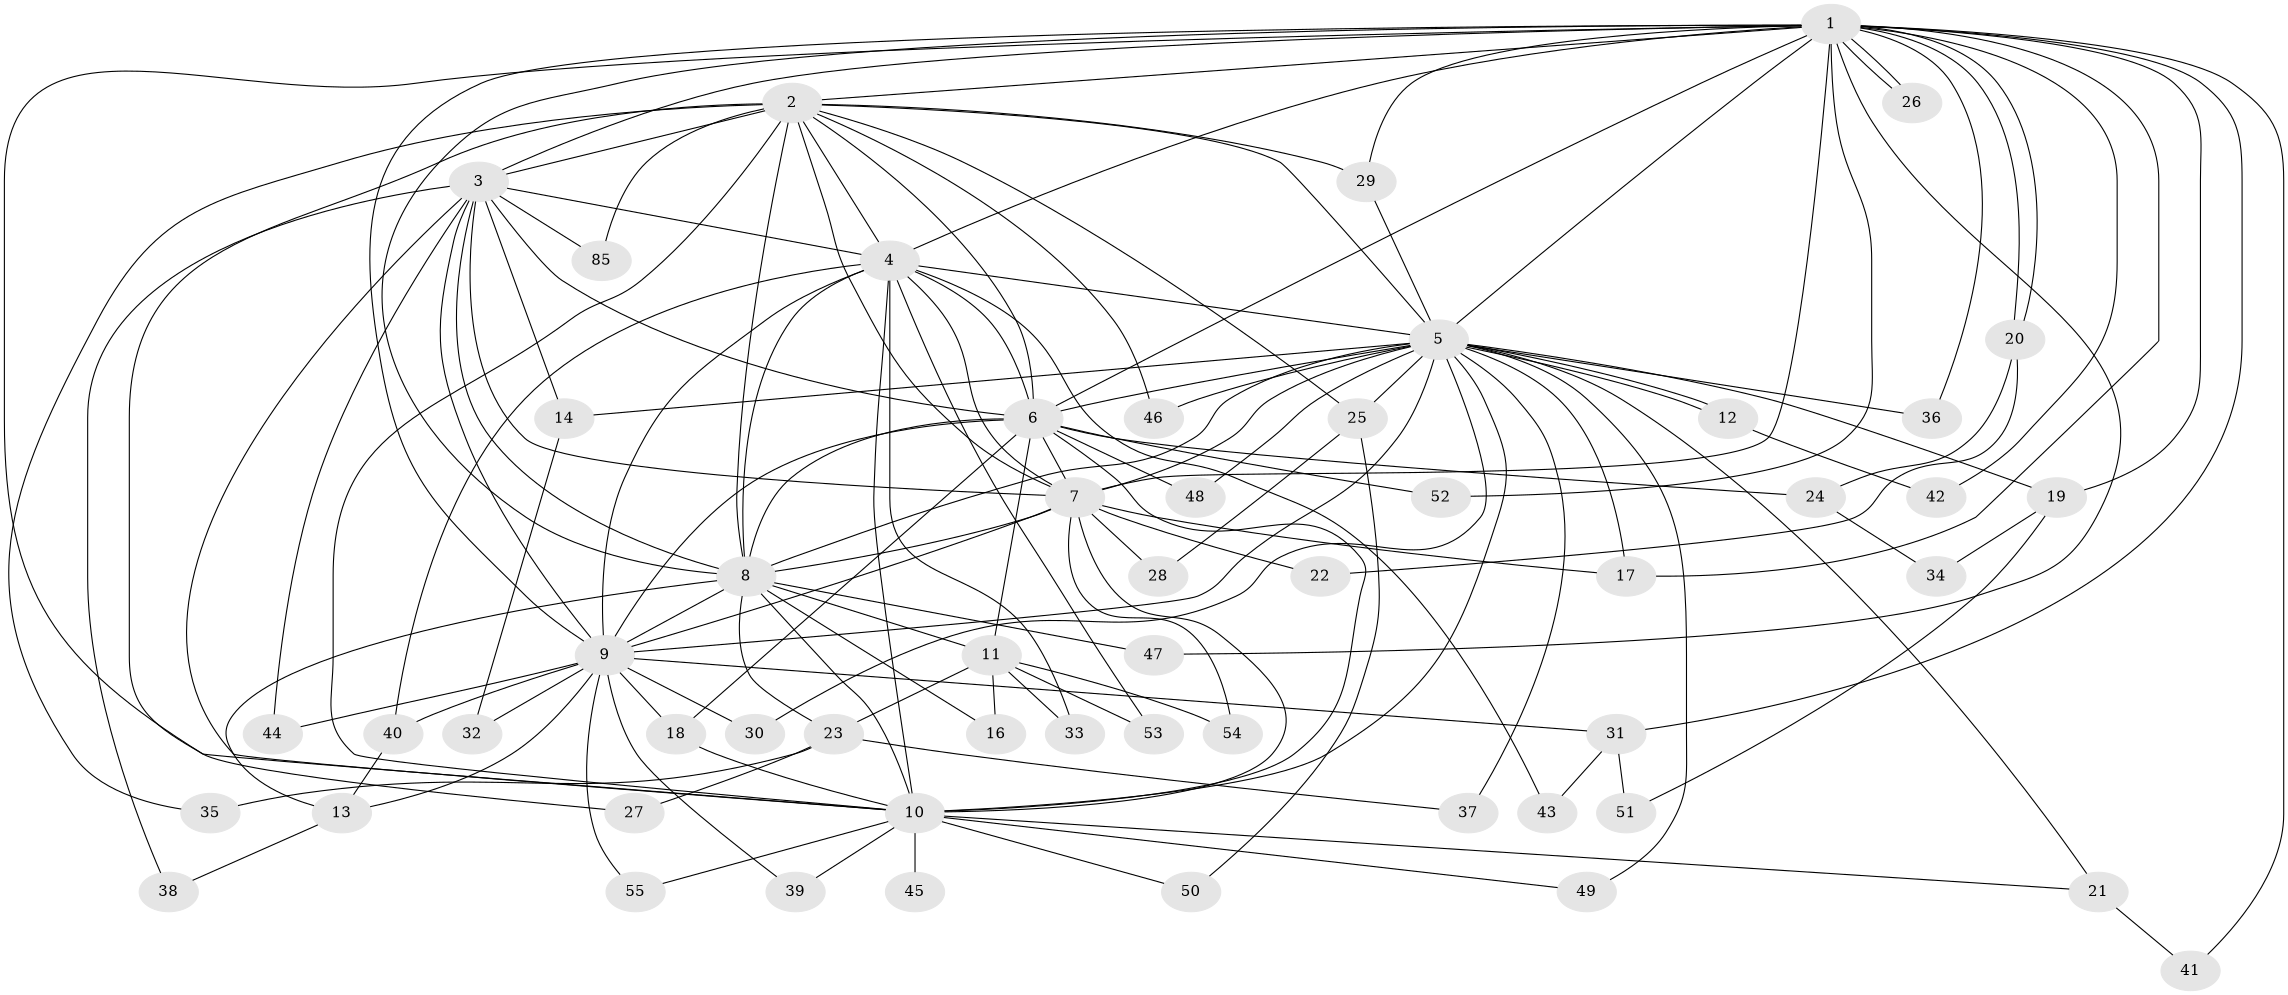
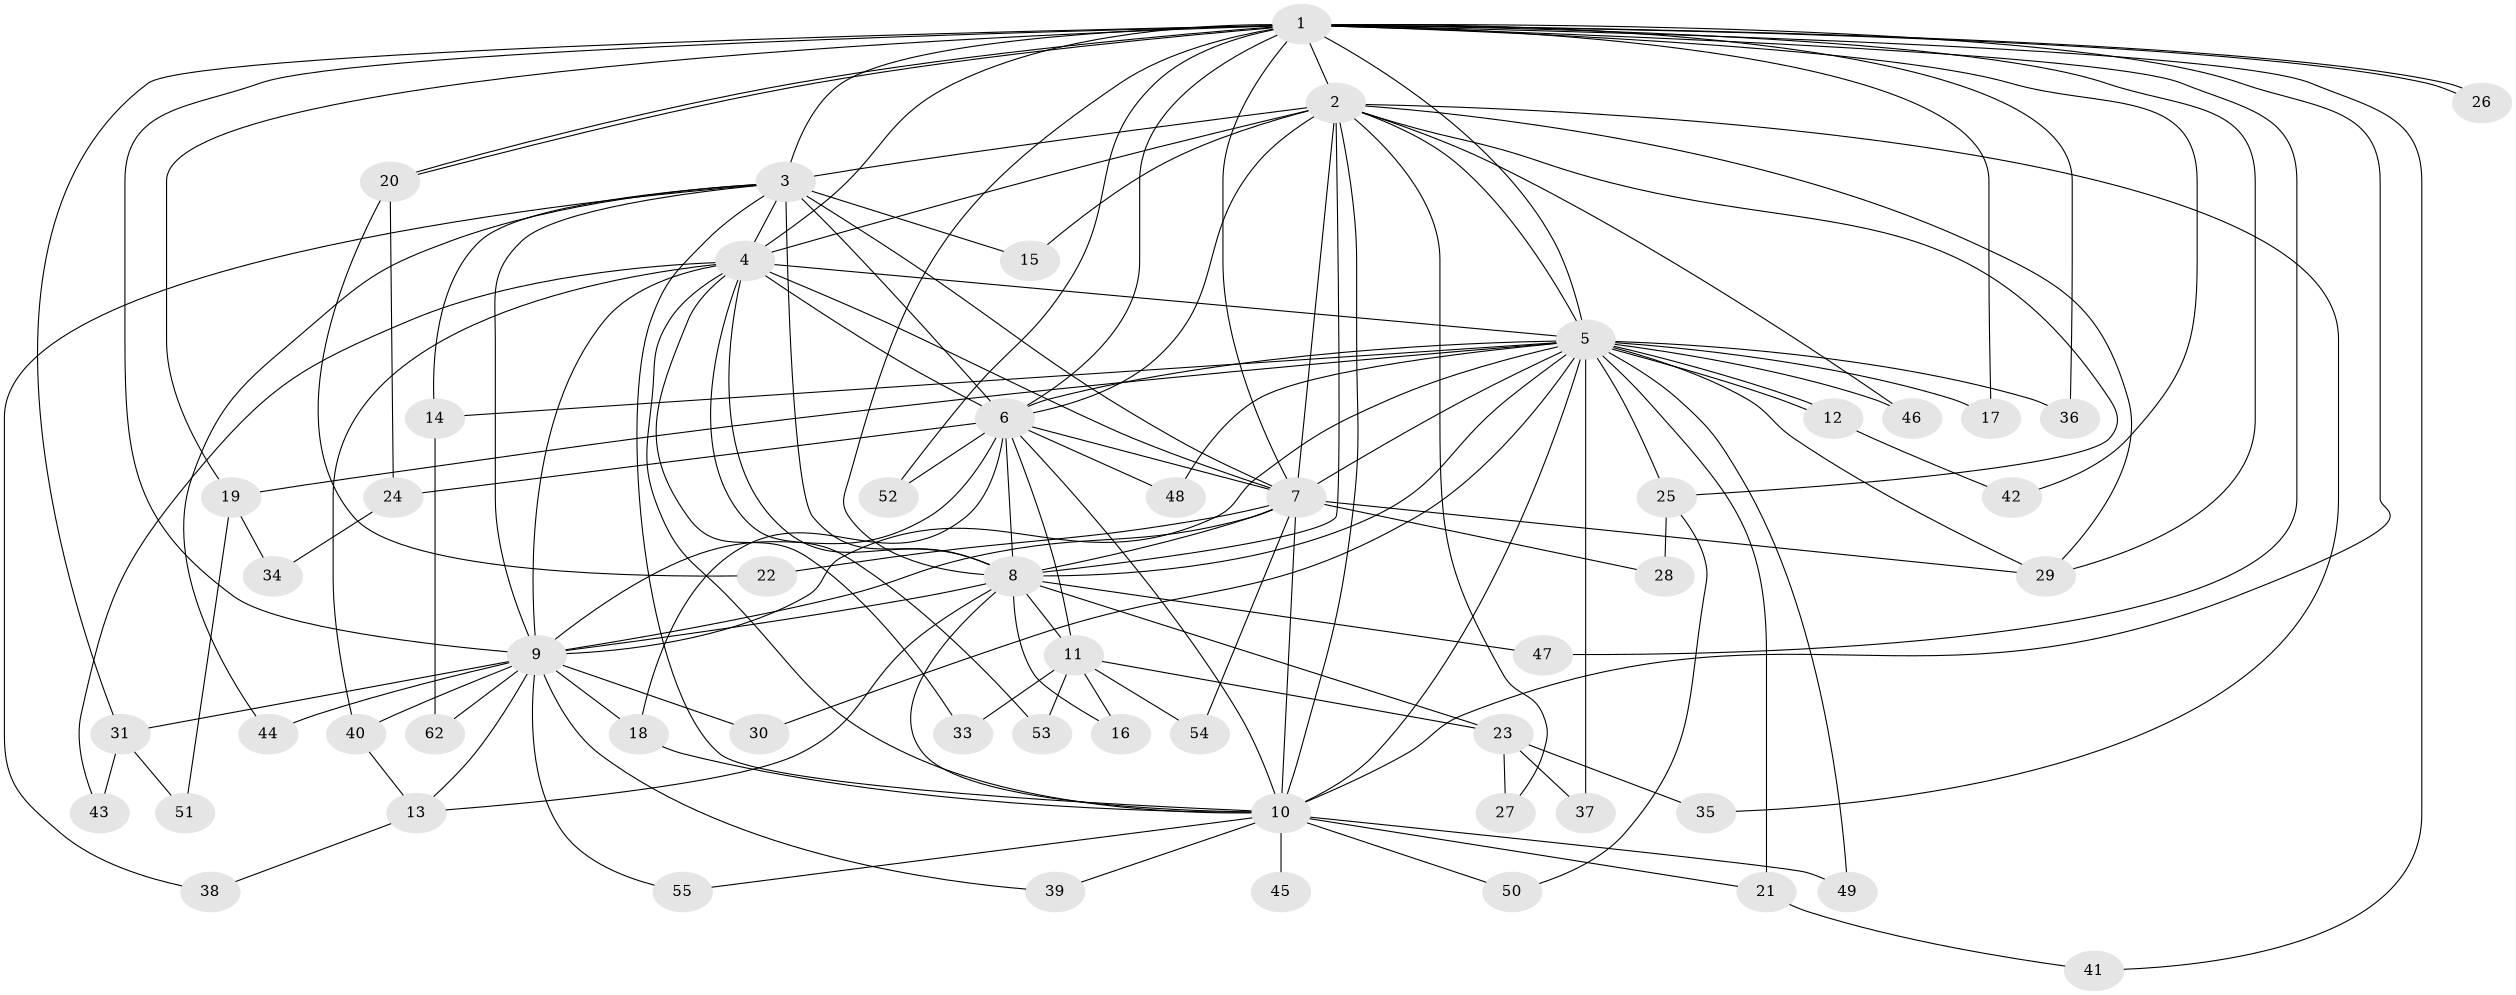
node "85": label "85" -> "15"
edge "7" -- "17": now "7" -- "29"
node "32": label "32" -> "62"
